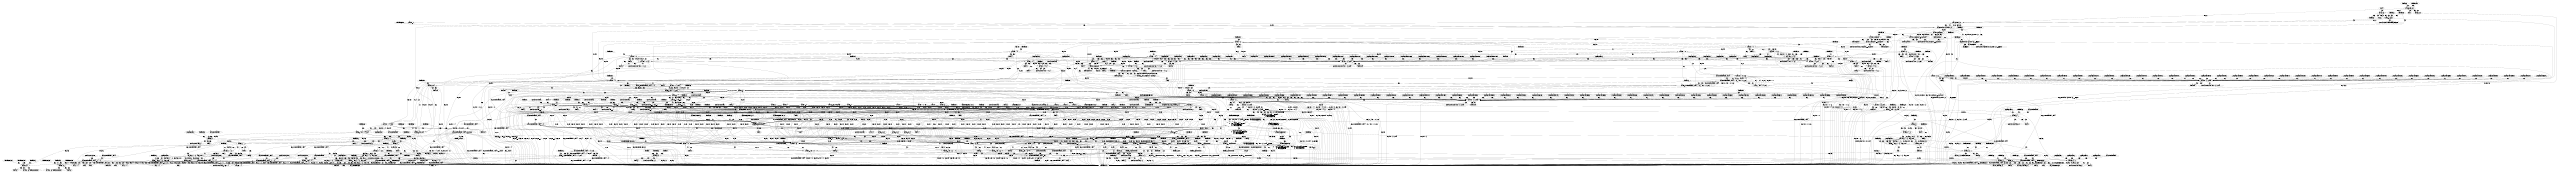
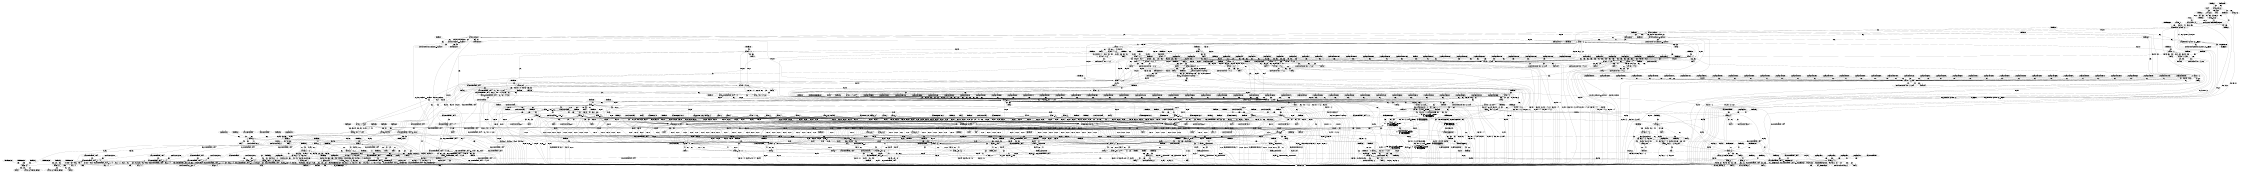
edge "(Call,FP_TO_INT_Q (XR, QB, 64, 1))" -> "(Call,FP_UNPACK_QP (QB, rs2))": reversed
